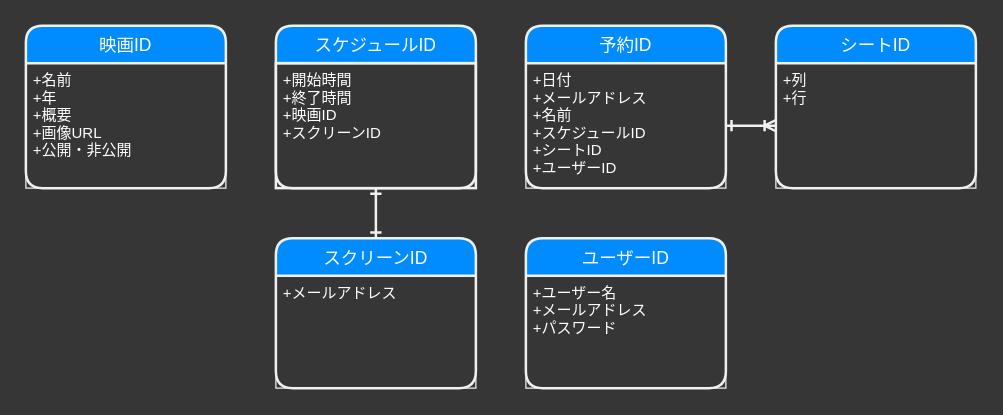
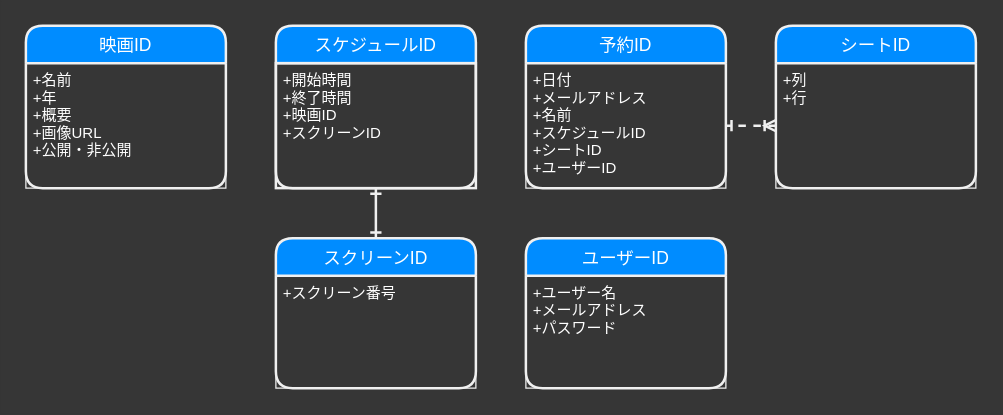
edge "+日付 +メールアドレス +名前 +スケジュールID +シートID +ユーザーID" -- "+列 +行": style solid -> dashed
node "+メールアドレス": label "+メールアドレス" -> "+スクリーン番号"
